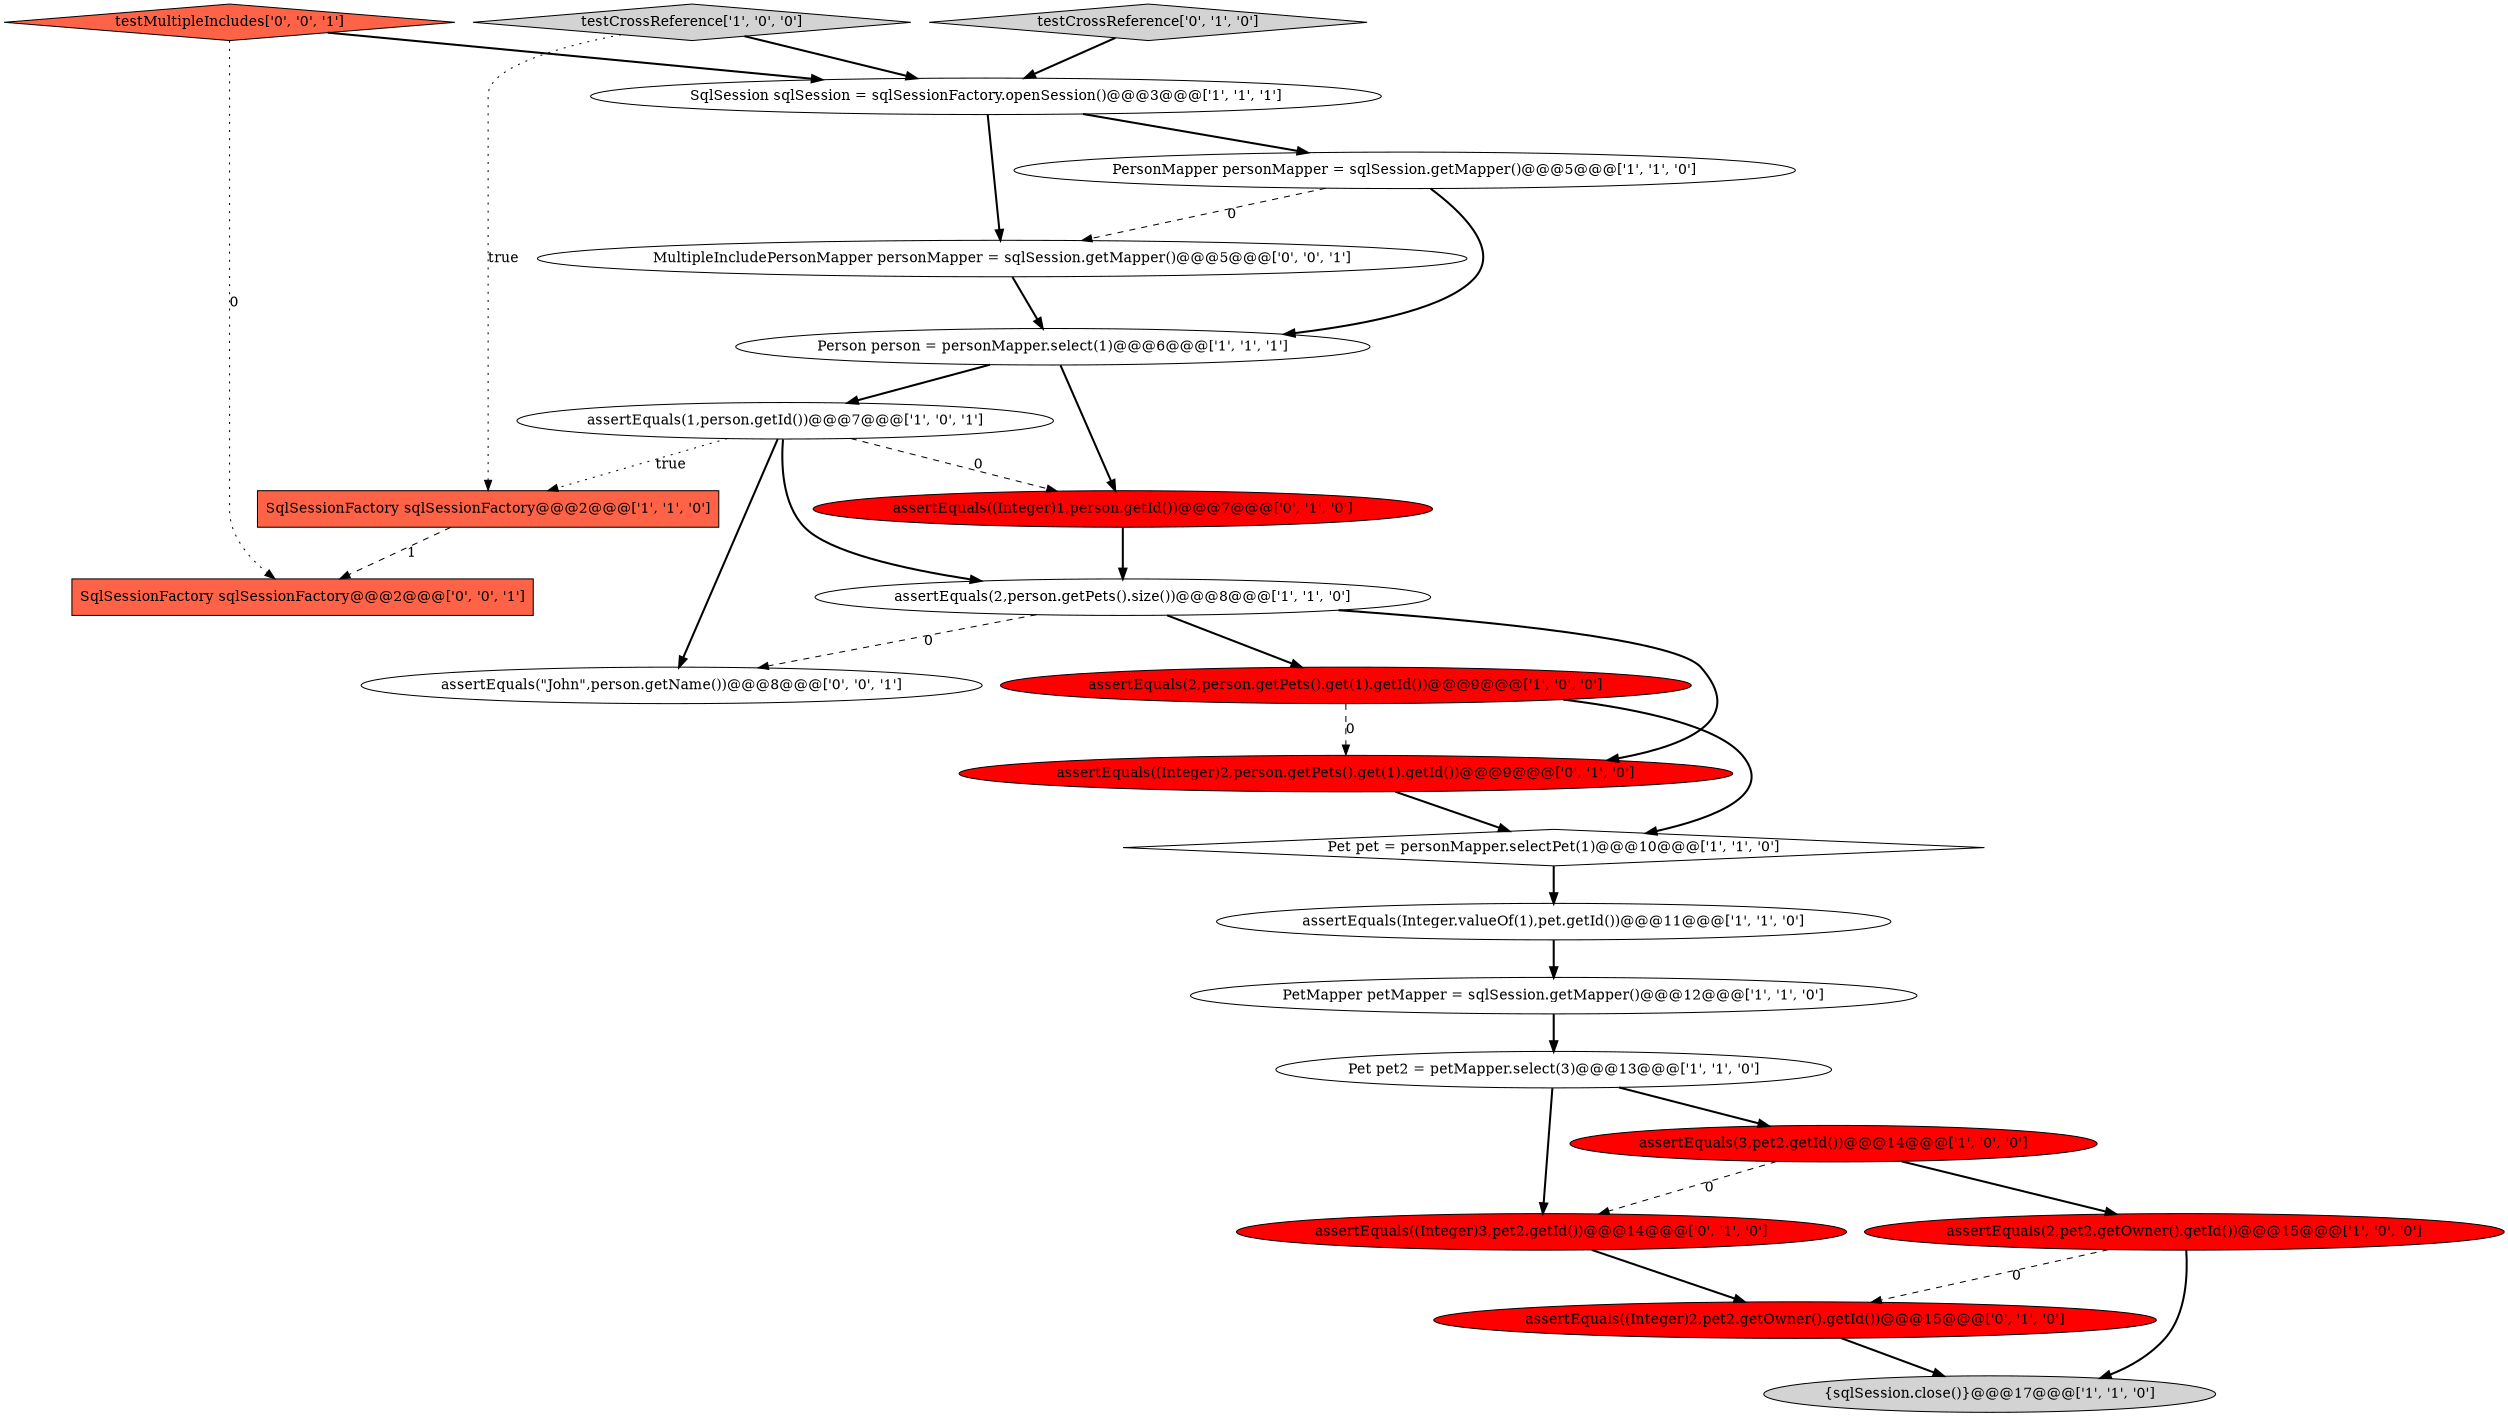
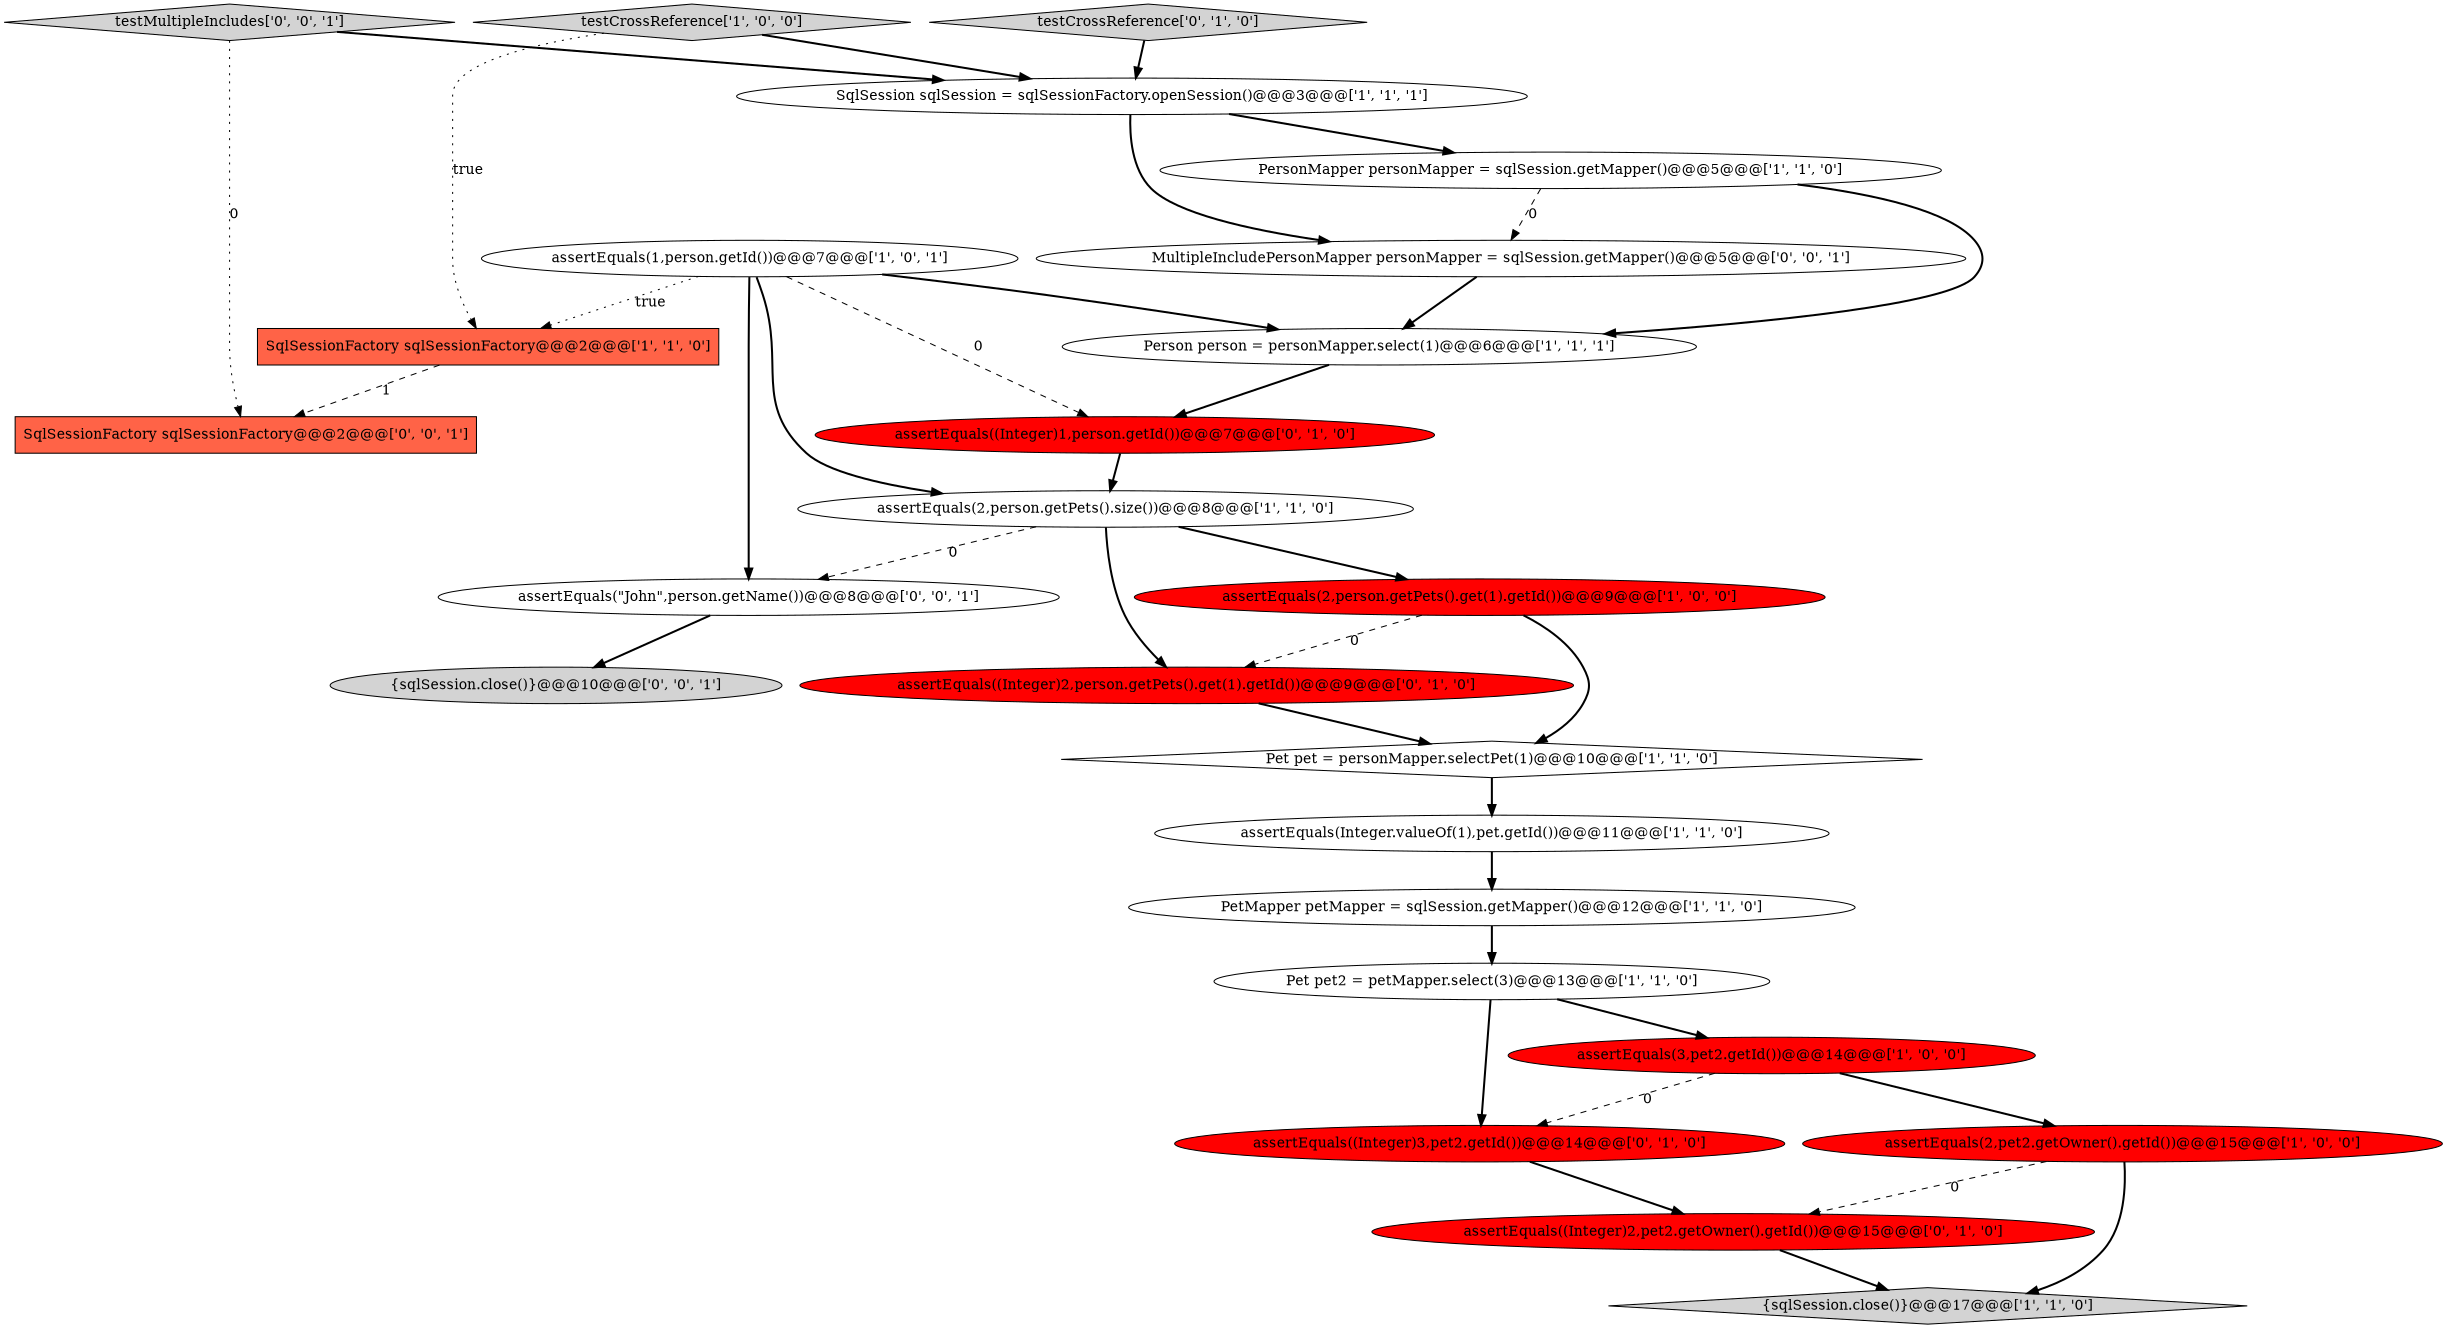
node "testMultipleIncludes['0', '0', '1']": fillcolor tomato -> lightgray
edge "Person person = personMapper.select(1)@@@6@@@['1', '1', '1']" -> "assertEquals(1,person.getId())@@@7@@@['1', '0', '1']": reversed
node "{sqlSession.close()}@@@10@@@['0', '0', '1']": added
node "{sqlSession.close()}@@@17@@@['1', '1', '0']": shape ellipse -> diamond
